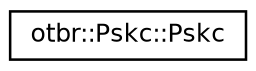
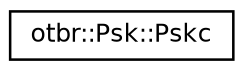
node "otbr::Pskc::Pskc": label "otbr::Pskc::Pskc" -> "otbr::Psk::Pskc"
